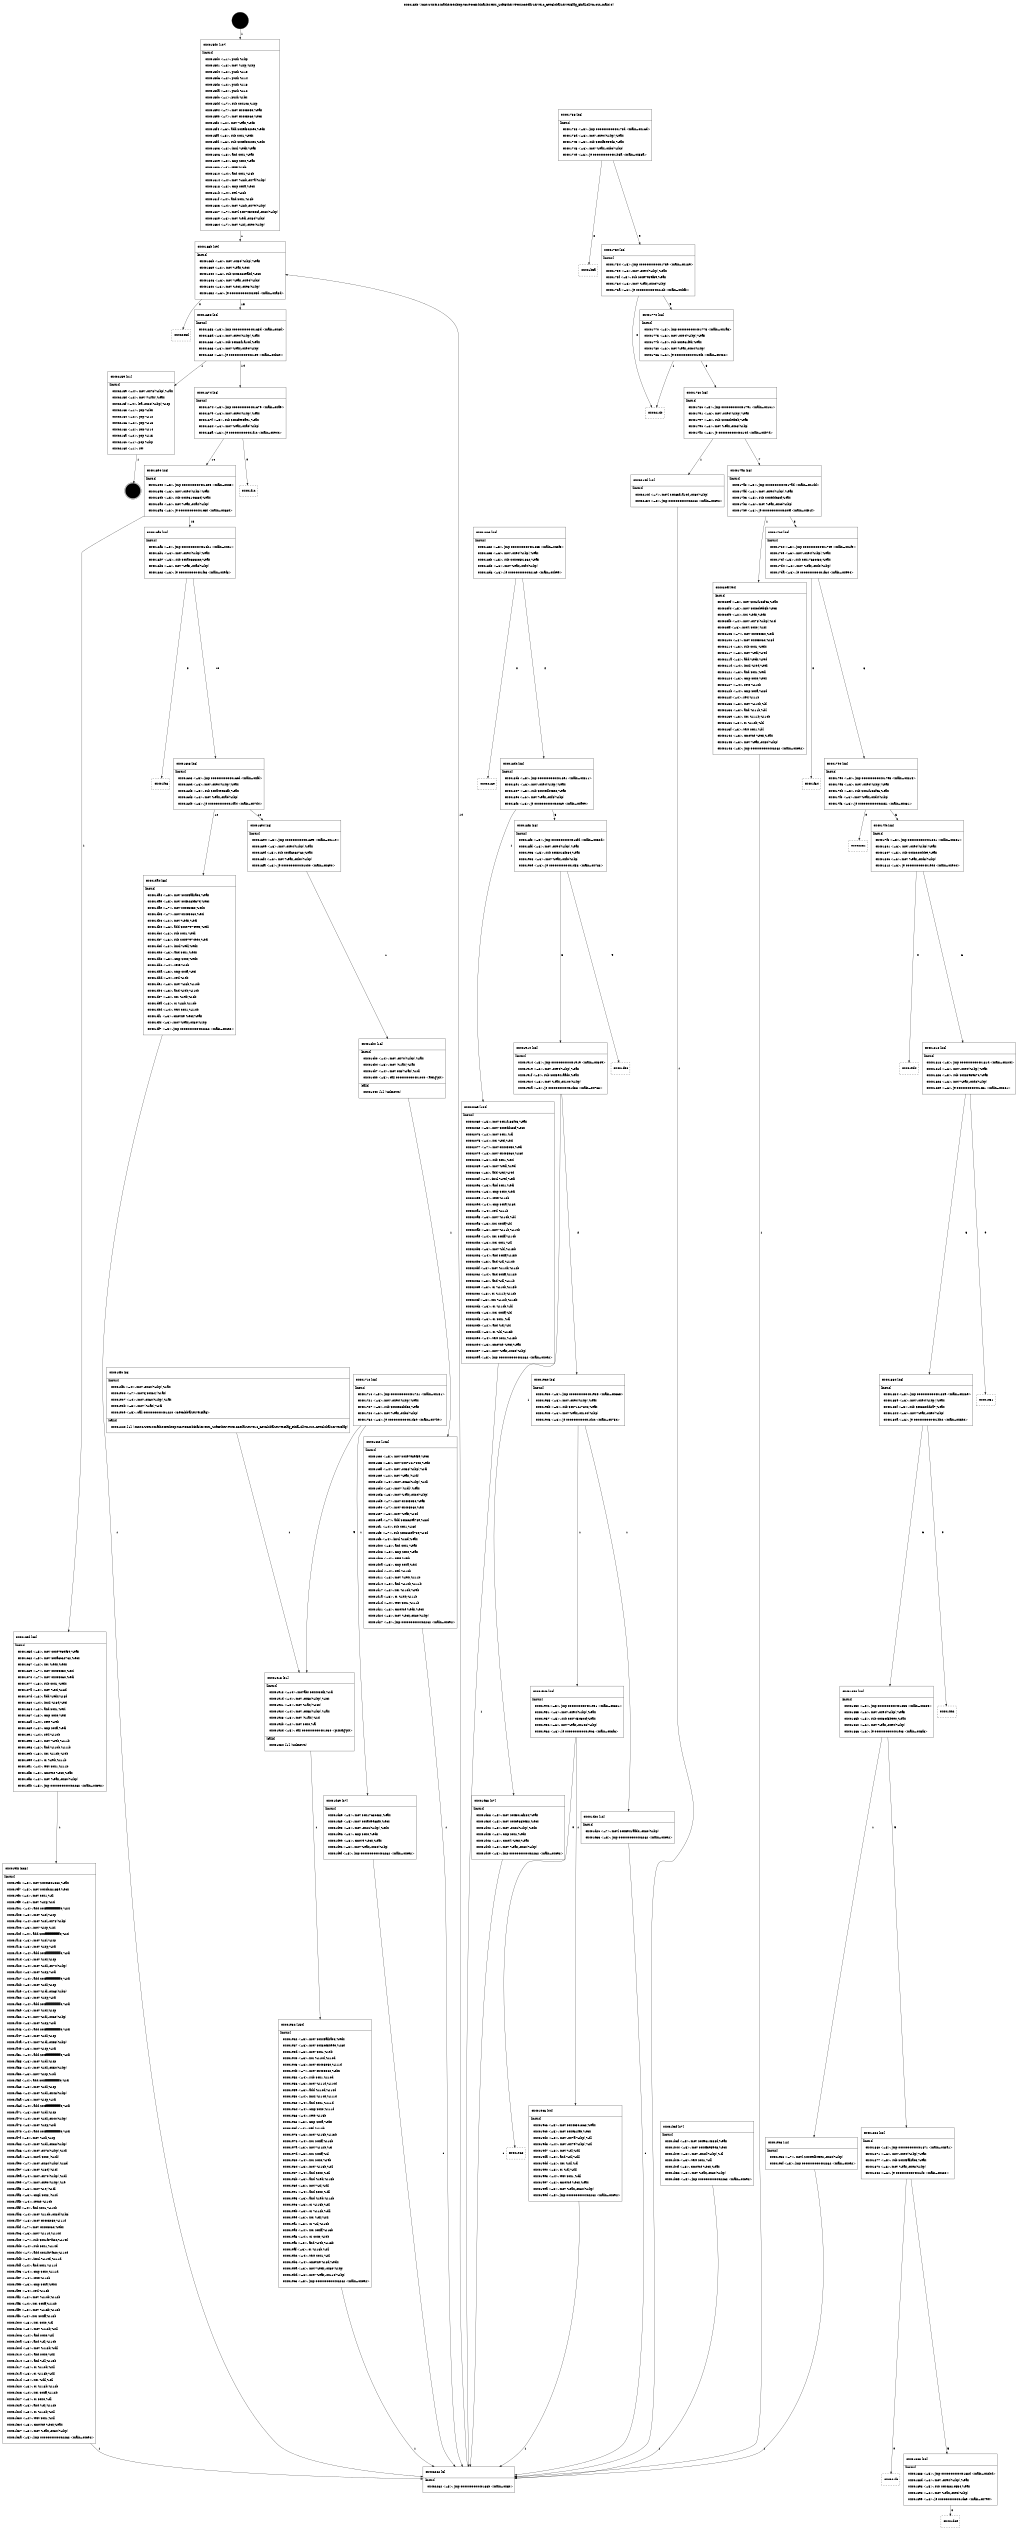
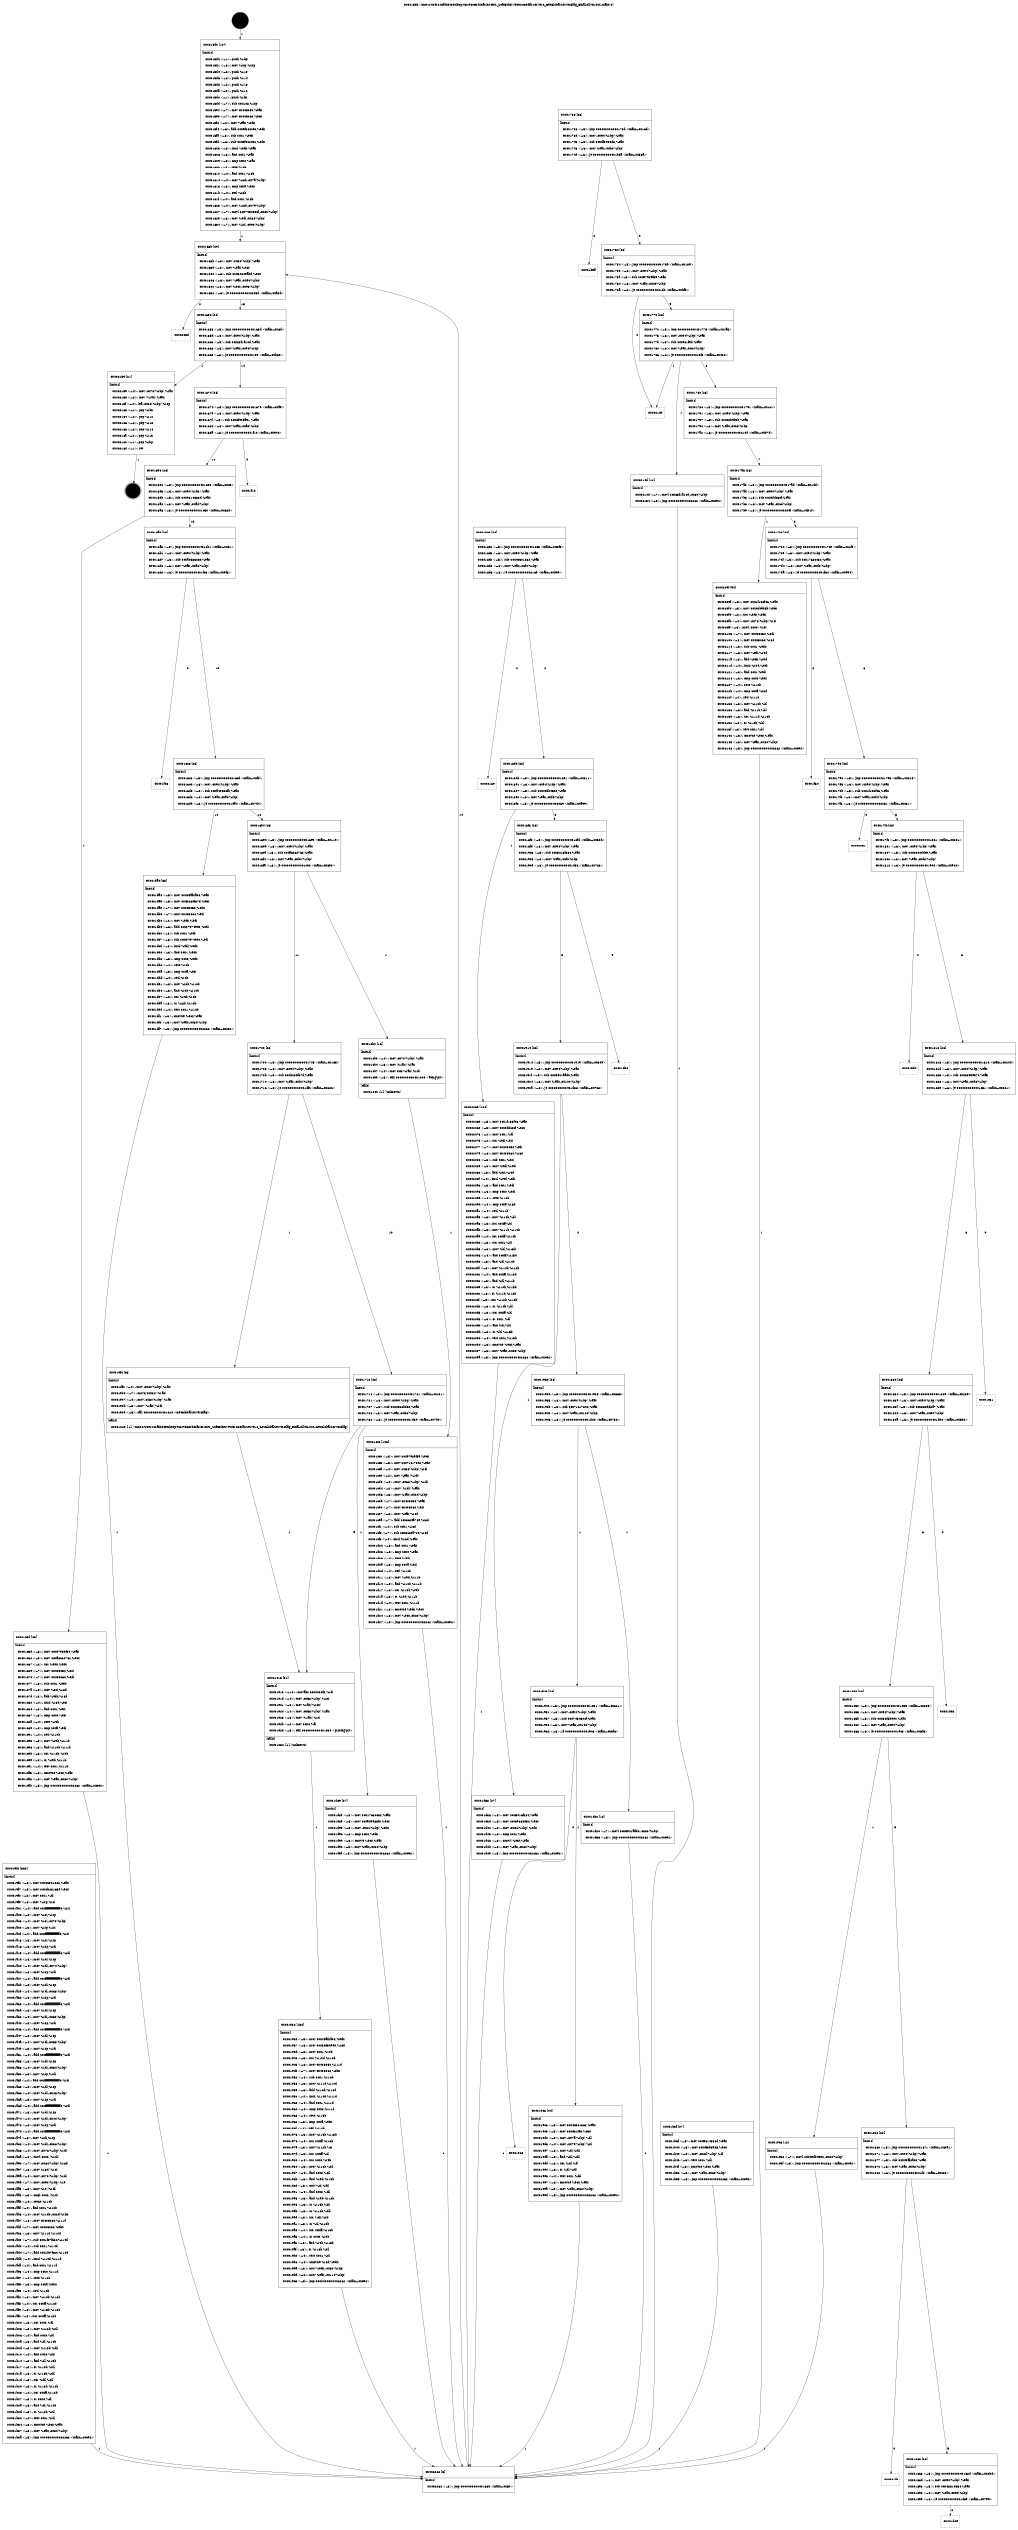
edge "0x40178c [28]" -> "0x40214d [12]": now "0x401770 [28]" -> "0x40214d [12]"
node "0x401700 [28]": added
edge "0x401c5d [83]" -> "0x4019f2 [333]": now "0x401c5d [83]" -> "0x402262 [5]"
